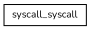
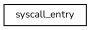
node "syscall_syscall": label "syscall_syscall" -> "syscall_entry"
